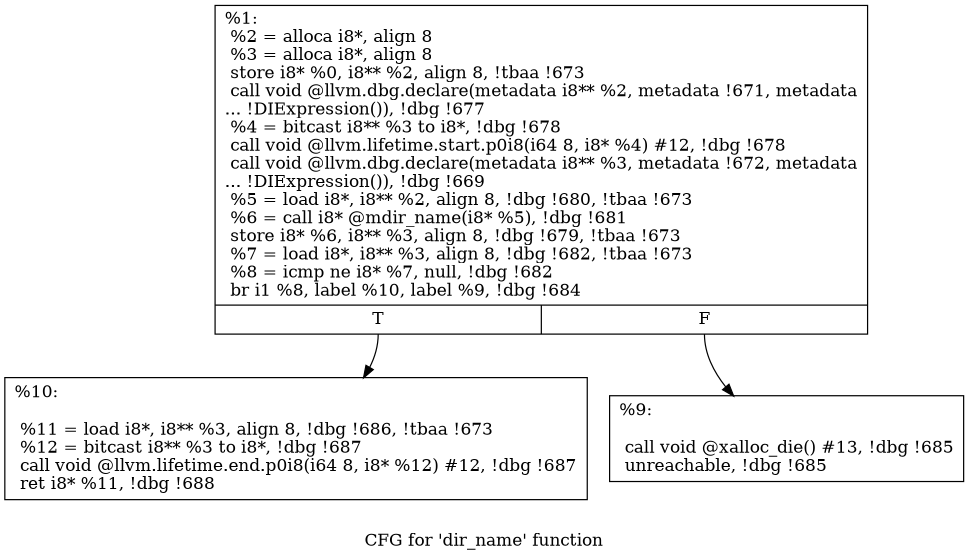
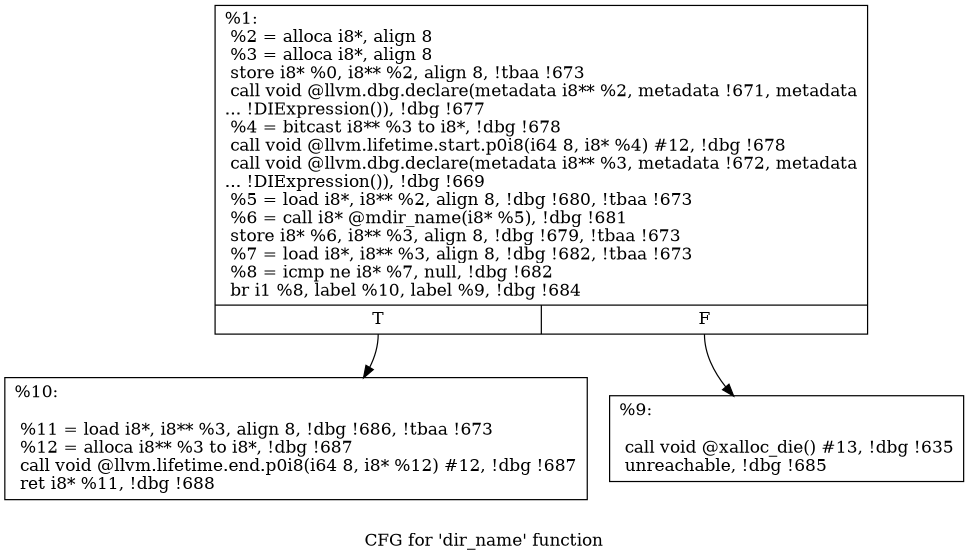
node "%10:": text "%12 = bitcast i8** %3 to i8*, !dbg !687" -> "%12 = alloca i8** %3 to i8*, !dbg !687"
node "%9:": text "call void @xalloc_die() #13, !dbg !685" -> "call void @xalloc_die() #13, !dbg !635"
